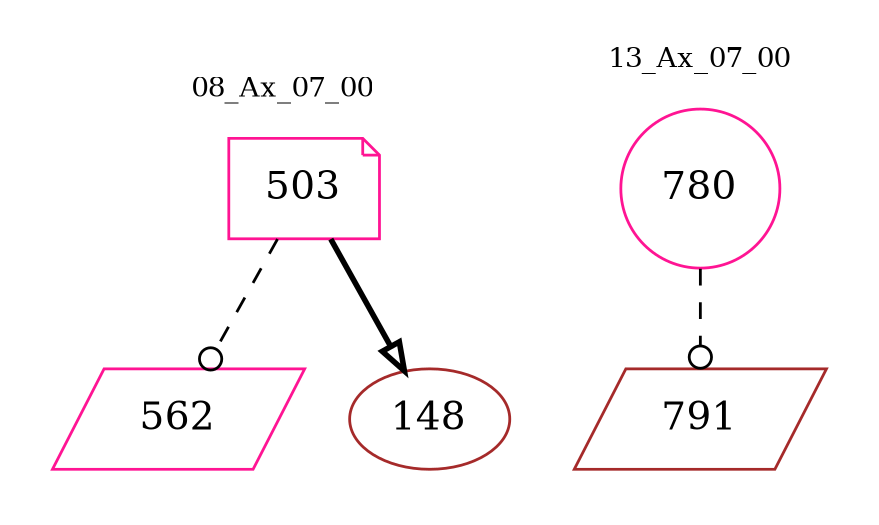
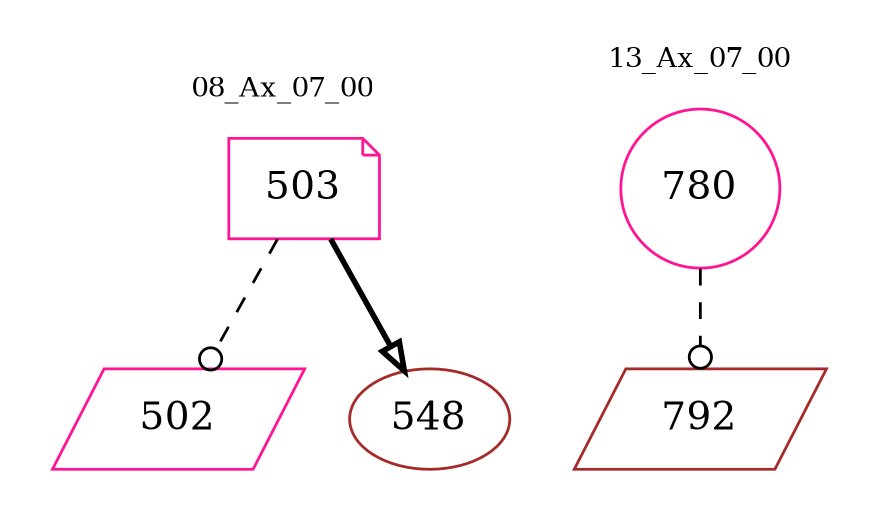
node "562": label "562" -> "502"
node "148": label "148" -> "548"
node "791": label "791" -> "792"
